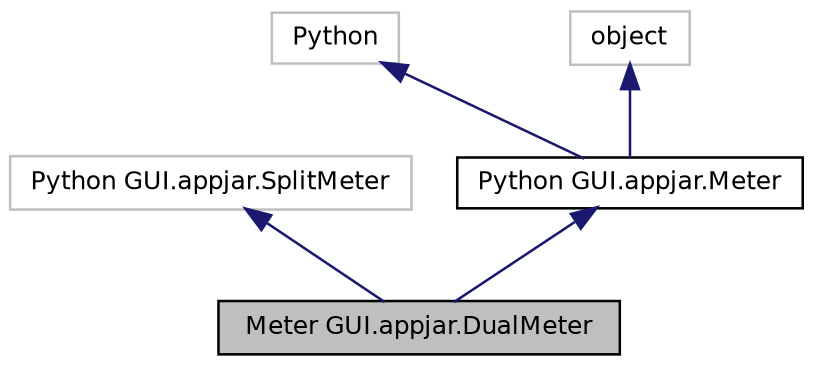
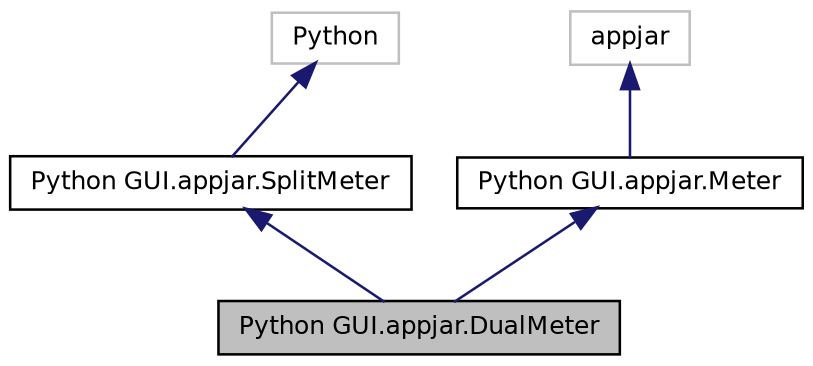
node "object": label "object" -> "appjar"
edge "Python GUI.appjar.Meter" -> "Python": now "Python GUI.appjar.SplitMeter" -> "Python"
node "Python GUI.appjar.SplitMeter": color grey75 -> black
node "Meter GUI.appjar.DualMeter": label "Meter GUI.appjar.DualMeter" -> "Python GUI.appjar.DualMeter"
